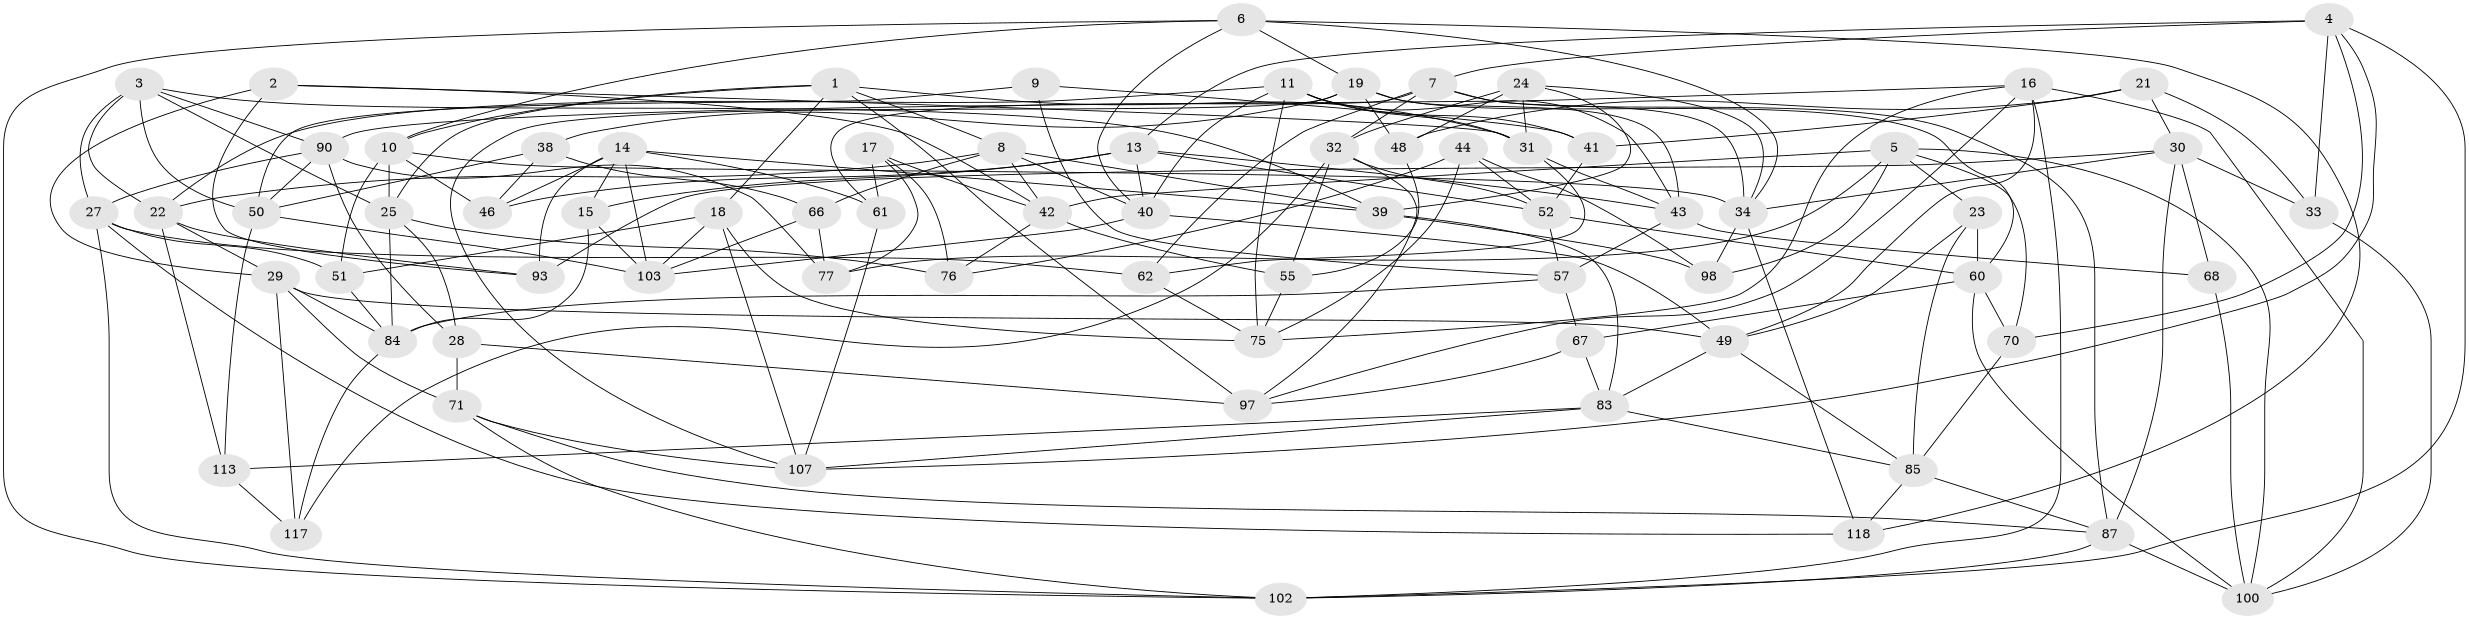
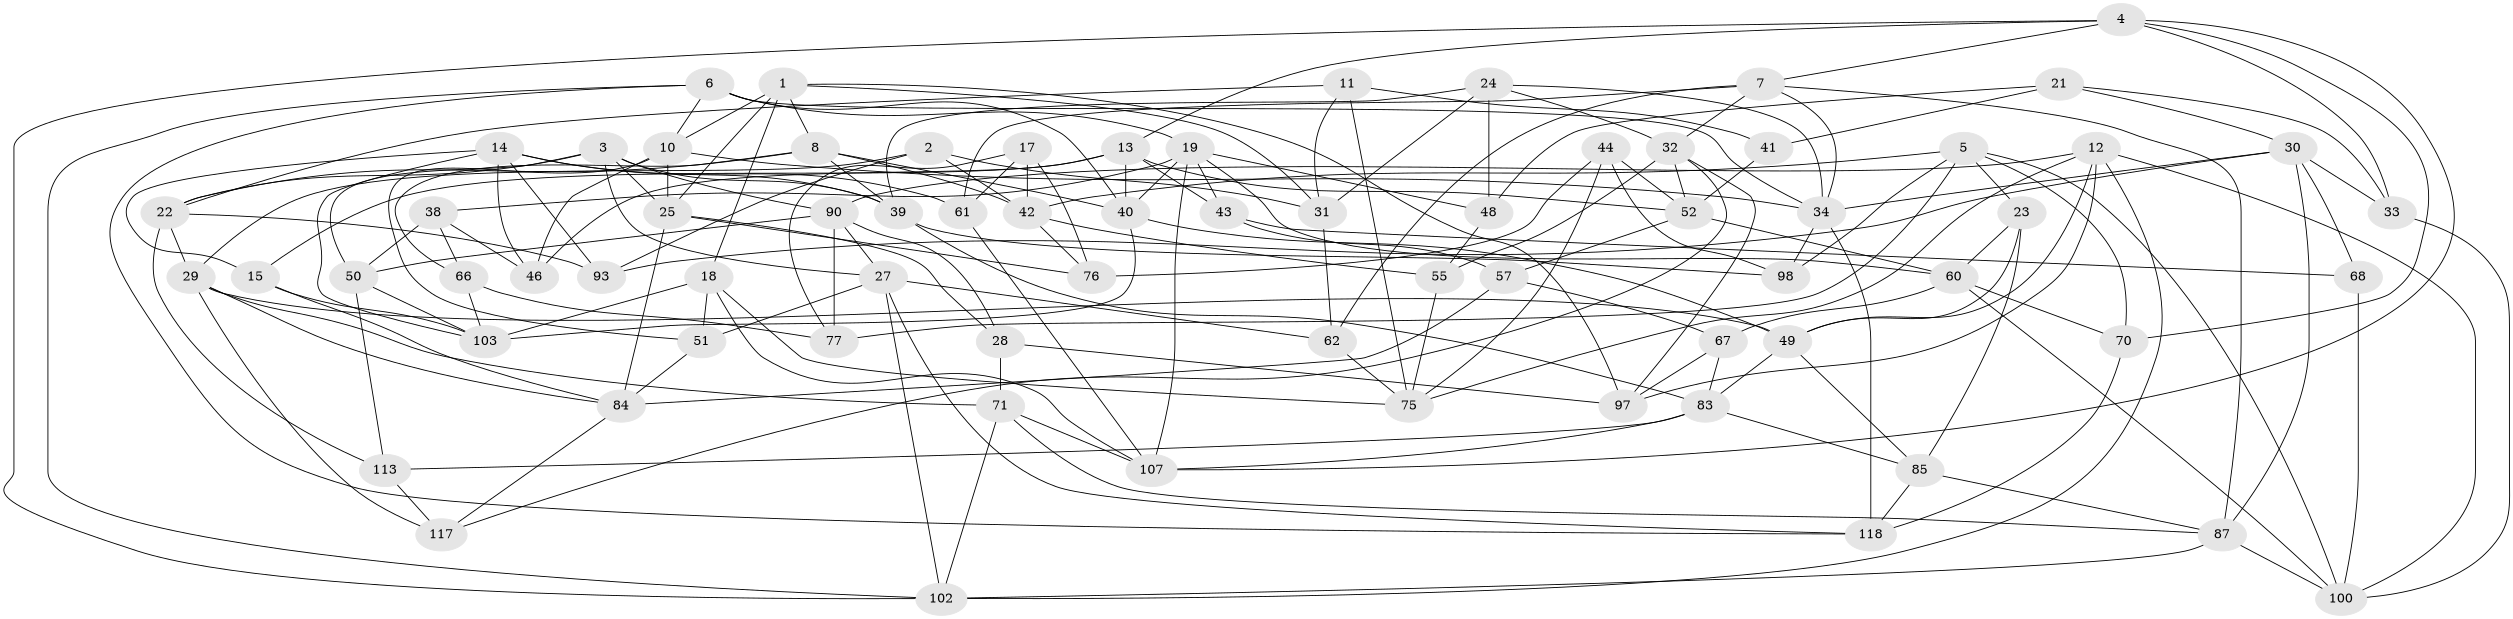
node "9": removed
node "16": label "16" -> "12"
edge "11" -- "43": removed
edge "11" -- "40": now "19" -- "40"
edge "31" -- "43": removed
edge "70" -- "85": now "70" -- "118"
